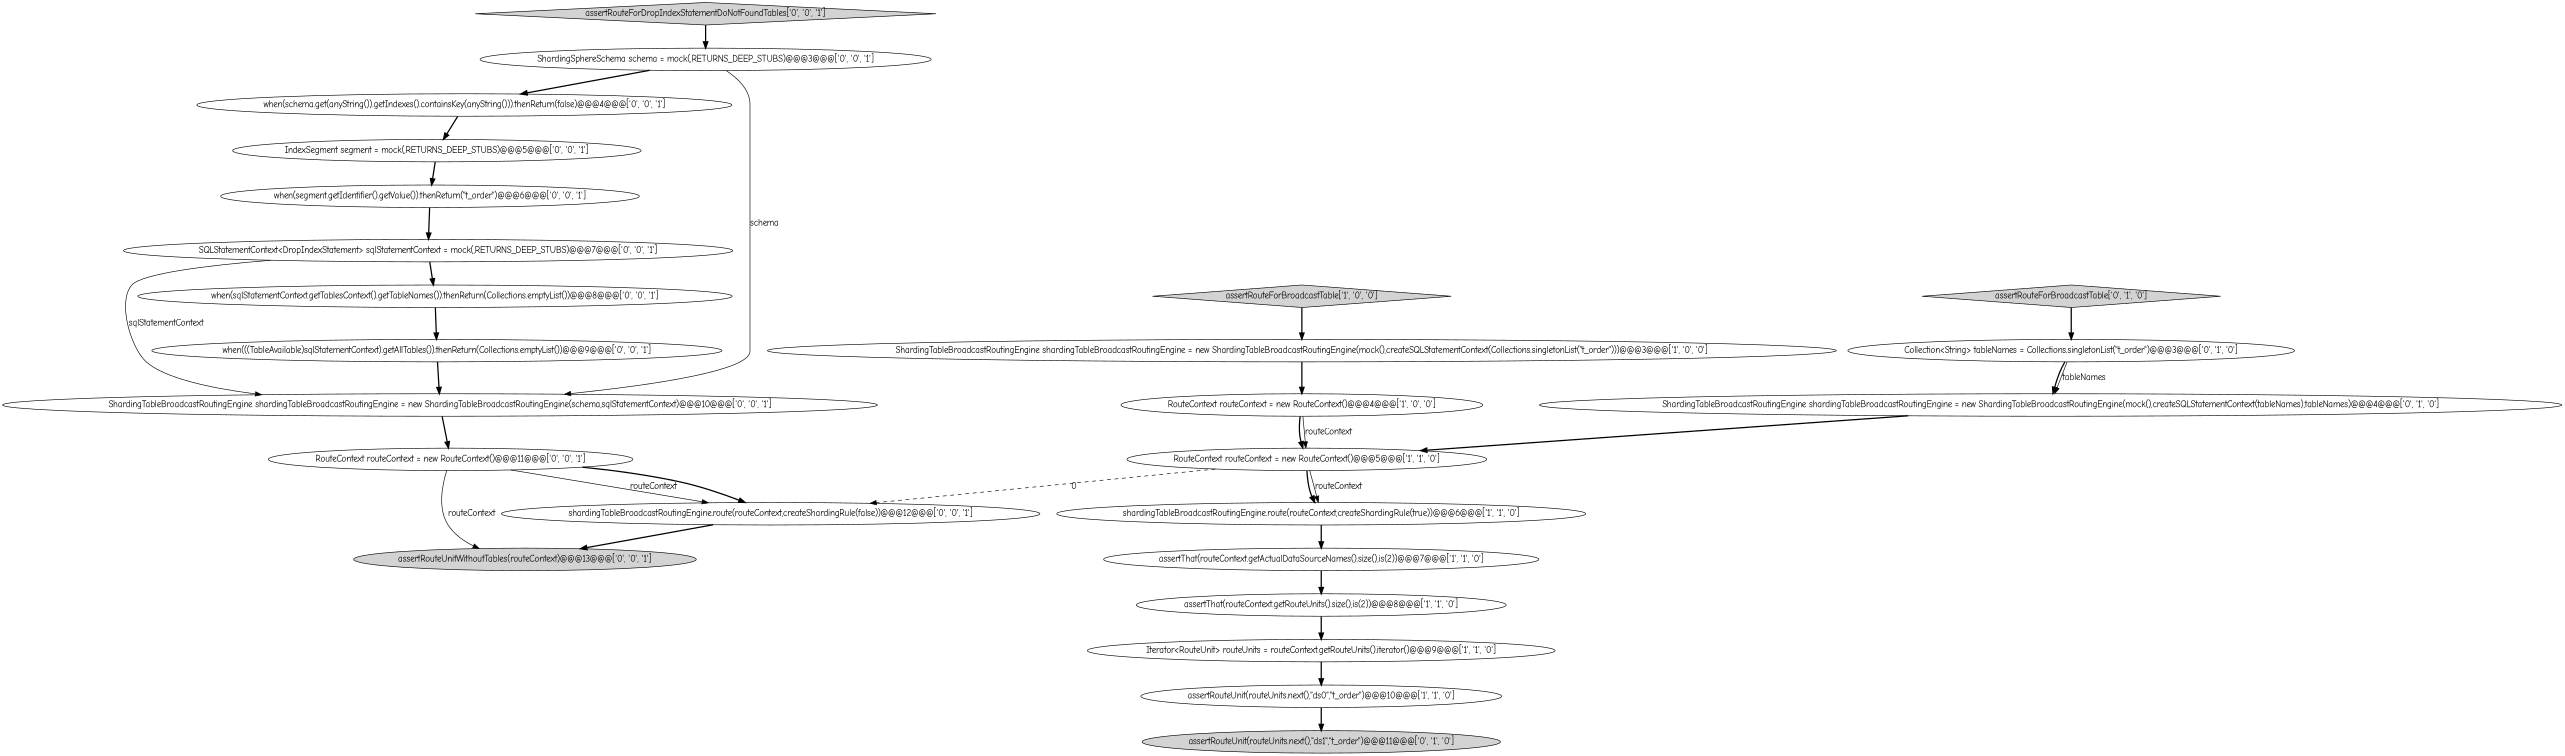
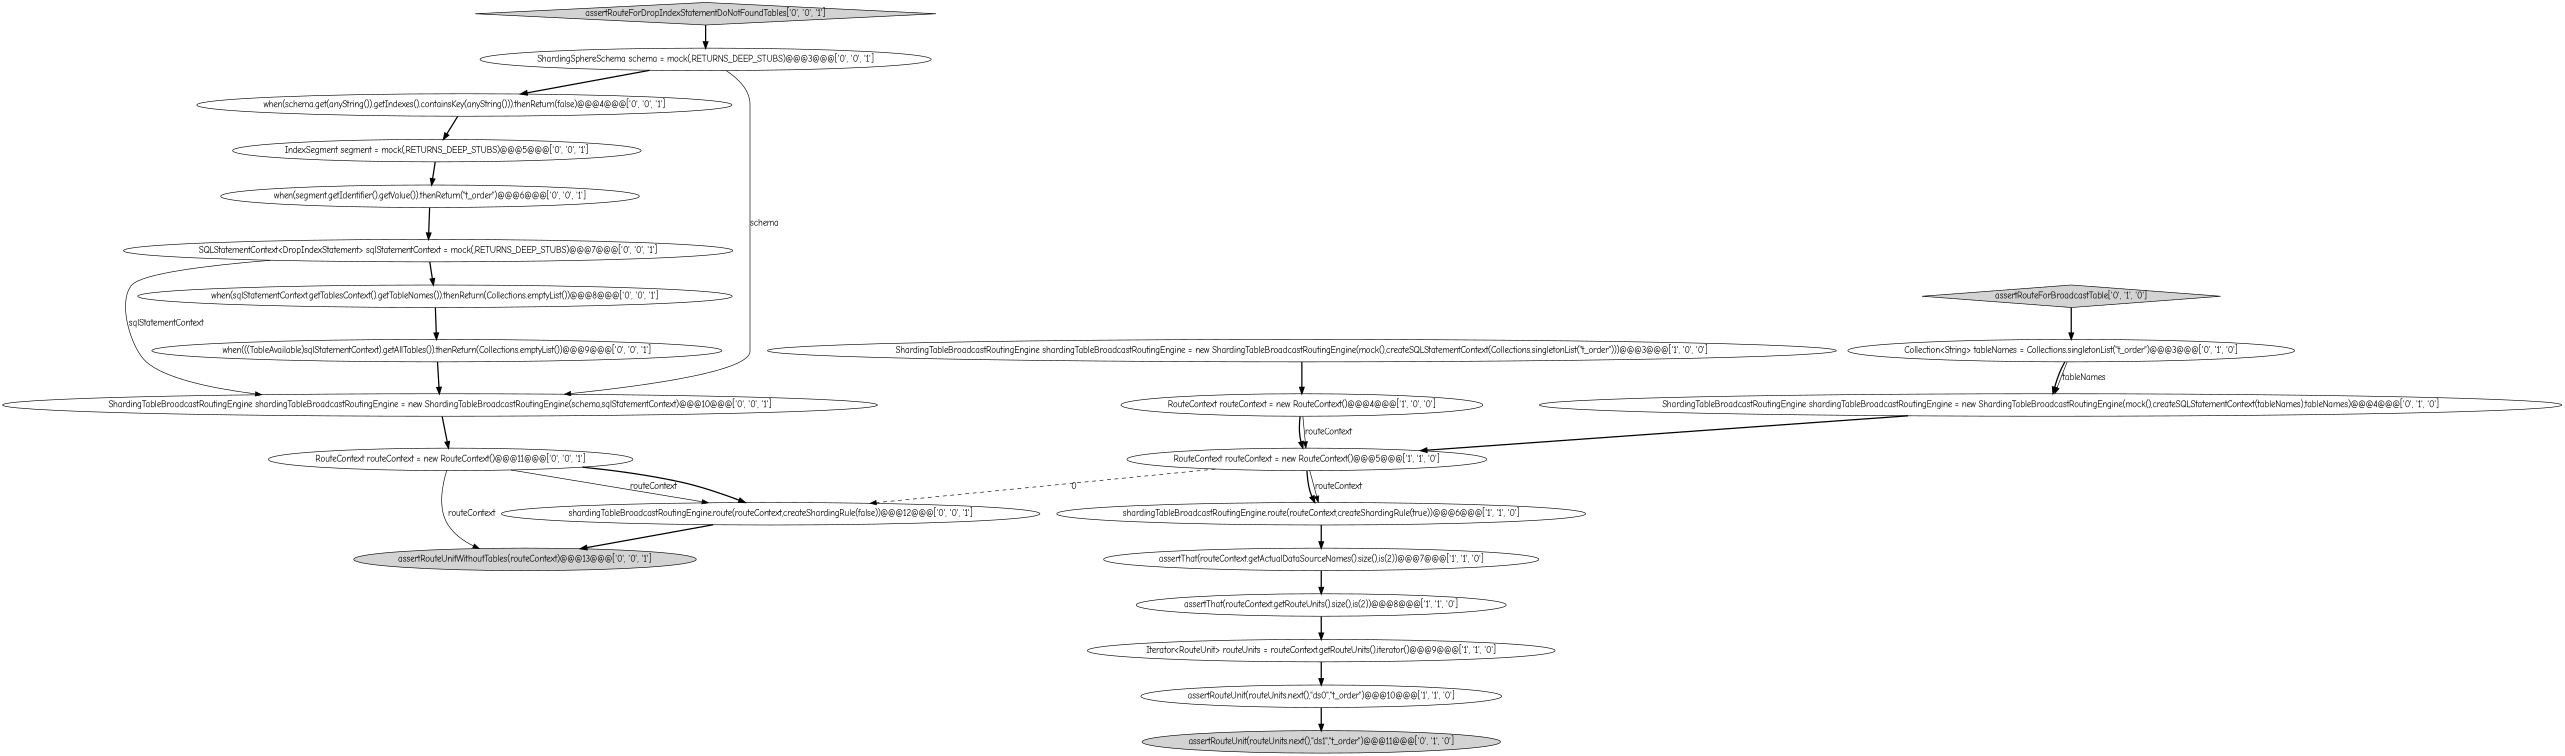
node "assertRouteForBroadcastTable['1', '0', '0']": removed
